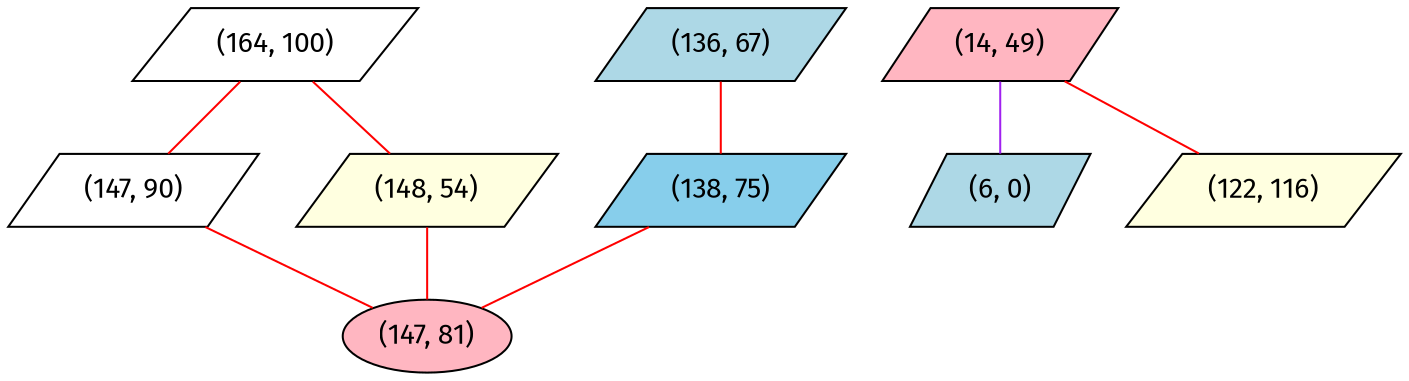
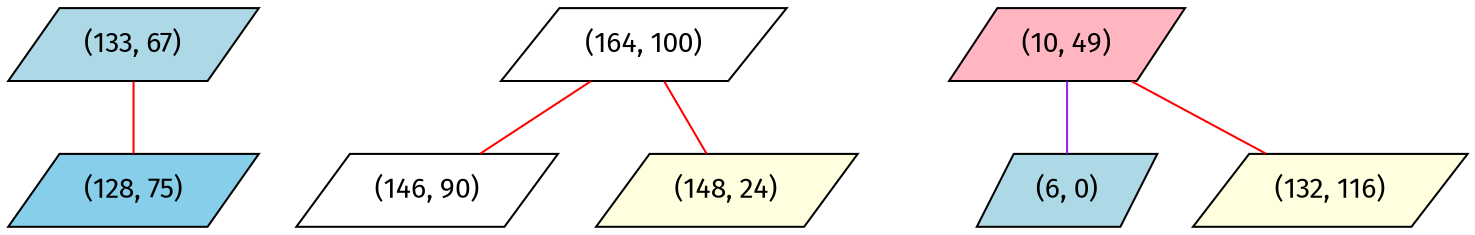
node "(136, 67)": label "(136, 67)" -> "(133, 67)"
node "(14, 49)": label "(14, 49)" -> "(10, 49)"
node "(147, 90)": label "(147, 90)" -> "(146, 90)"
node "(148, 54)": label "(148, 54)" -> "(148, 24)"
node "(138, 75)": label "(138, 75)" -> "(128, 75)"
node "(122, 116)": label "(122, 116)" -> "(132, 116)"
node "(147, 81)": removed
